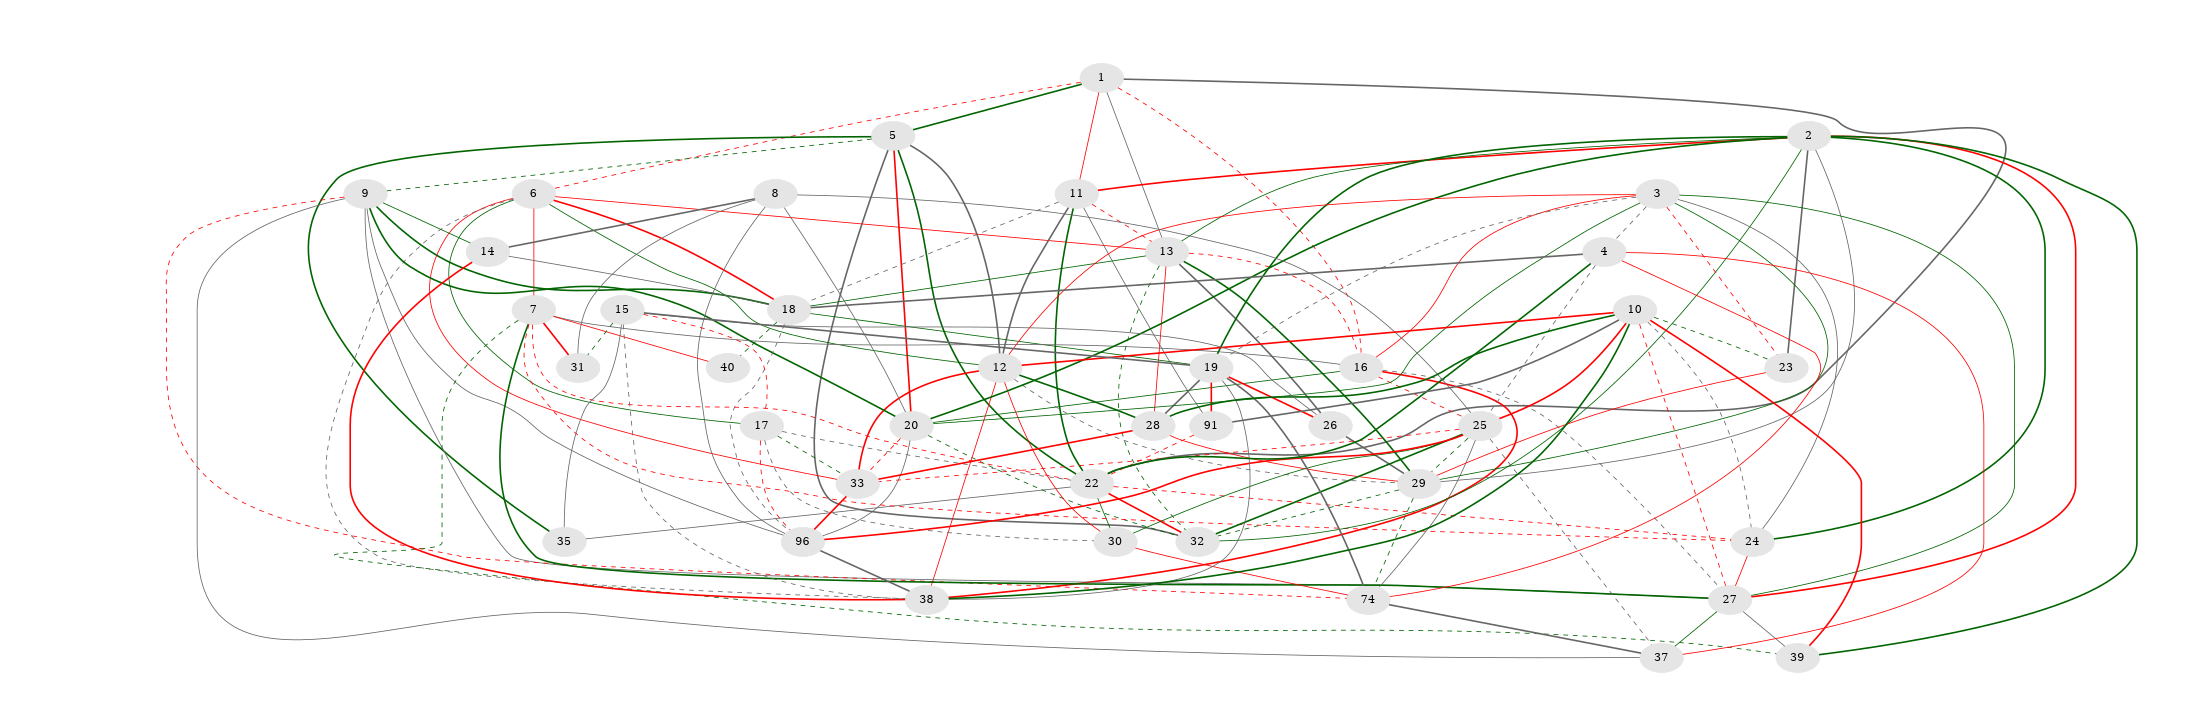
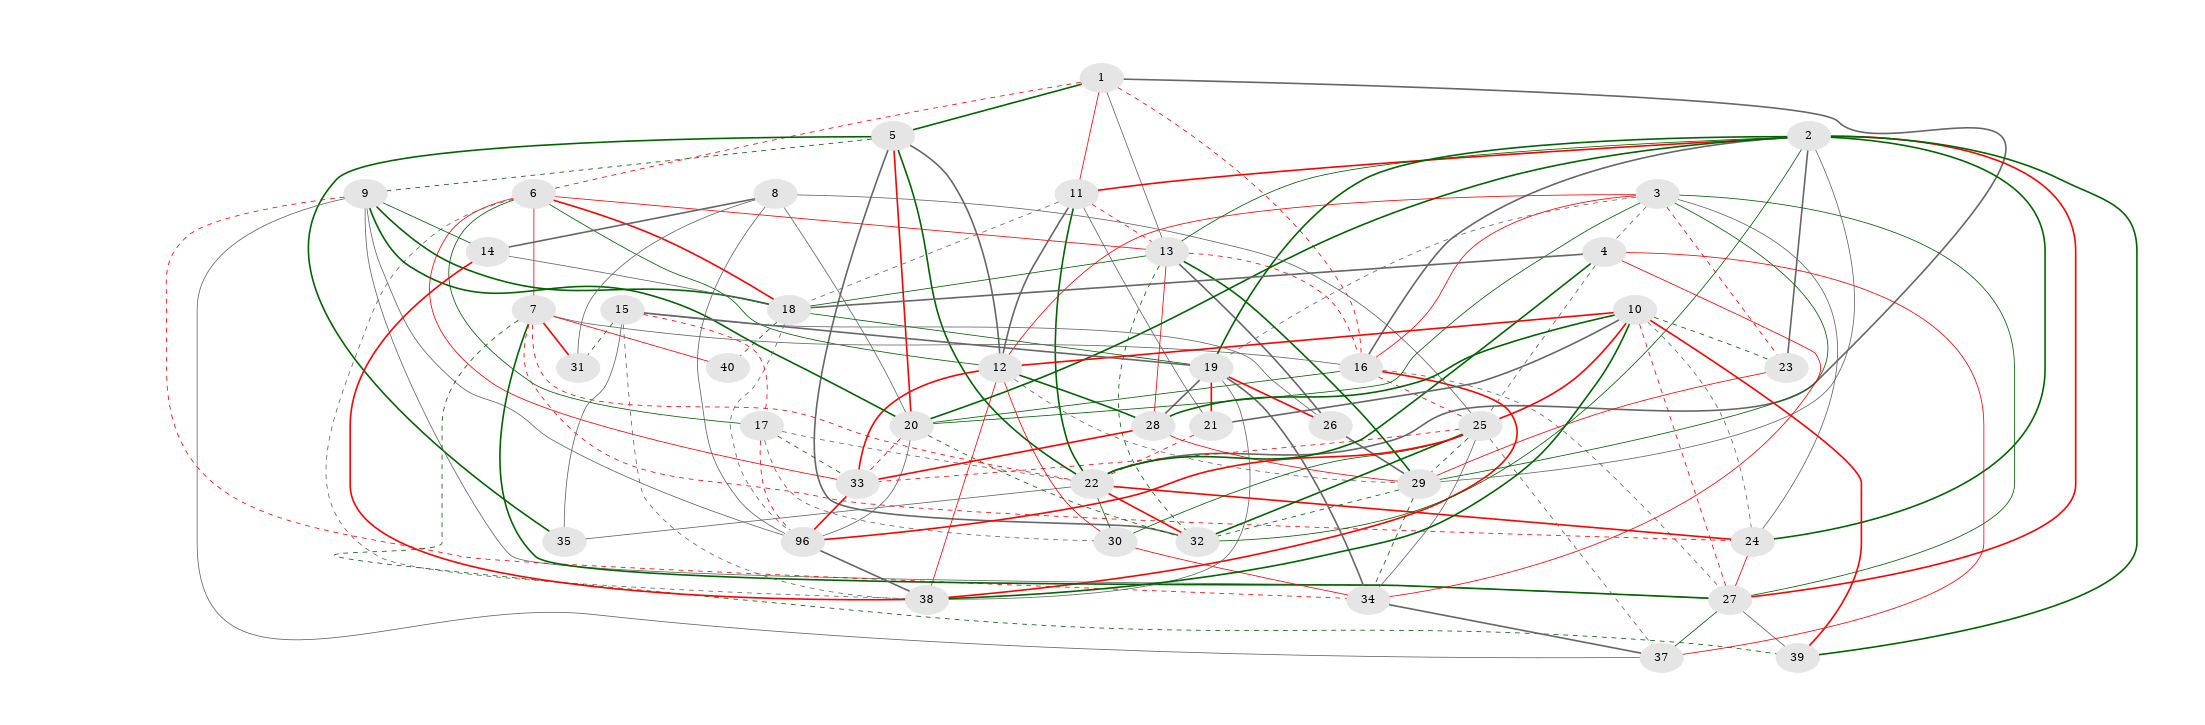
edge "2" -- "16": added
node "91": label "91" -> "21"
edge "22" -- "24": style dashed -> bold
node "74": label "74" -> "34"
